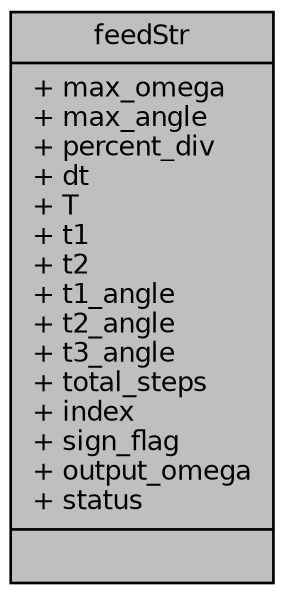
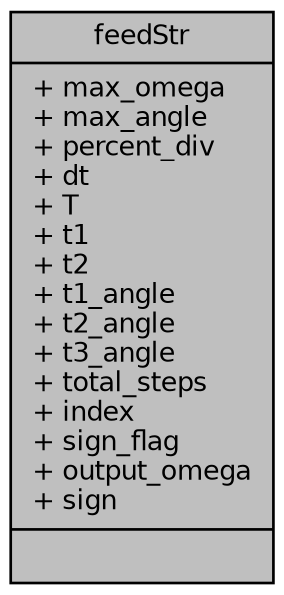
node "feedStr": text "+ status" -> "+ sign"
